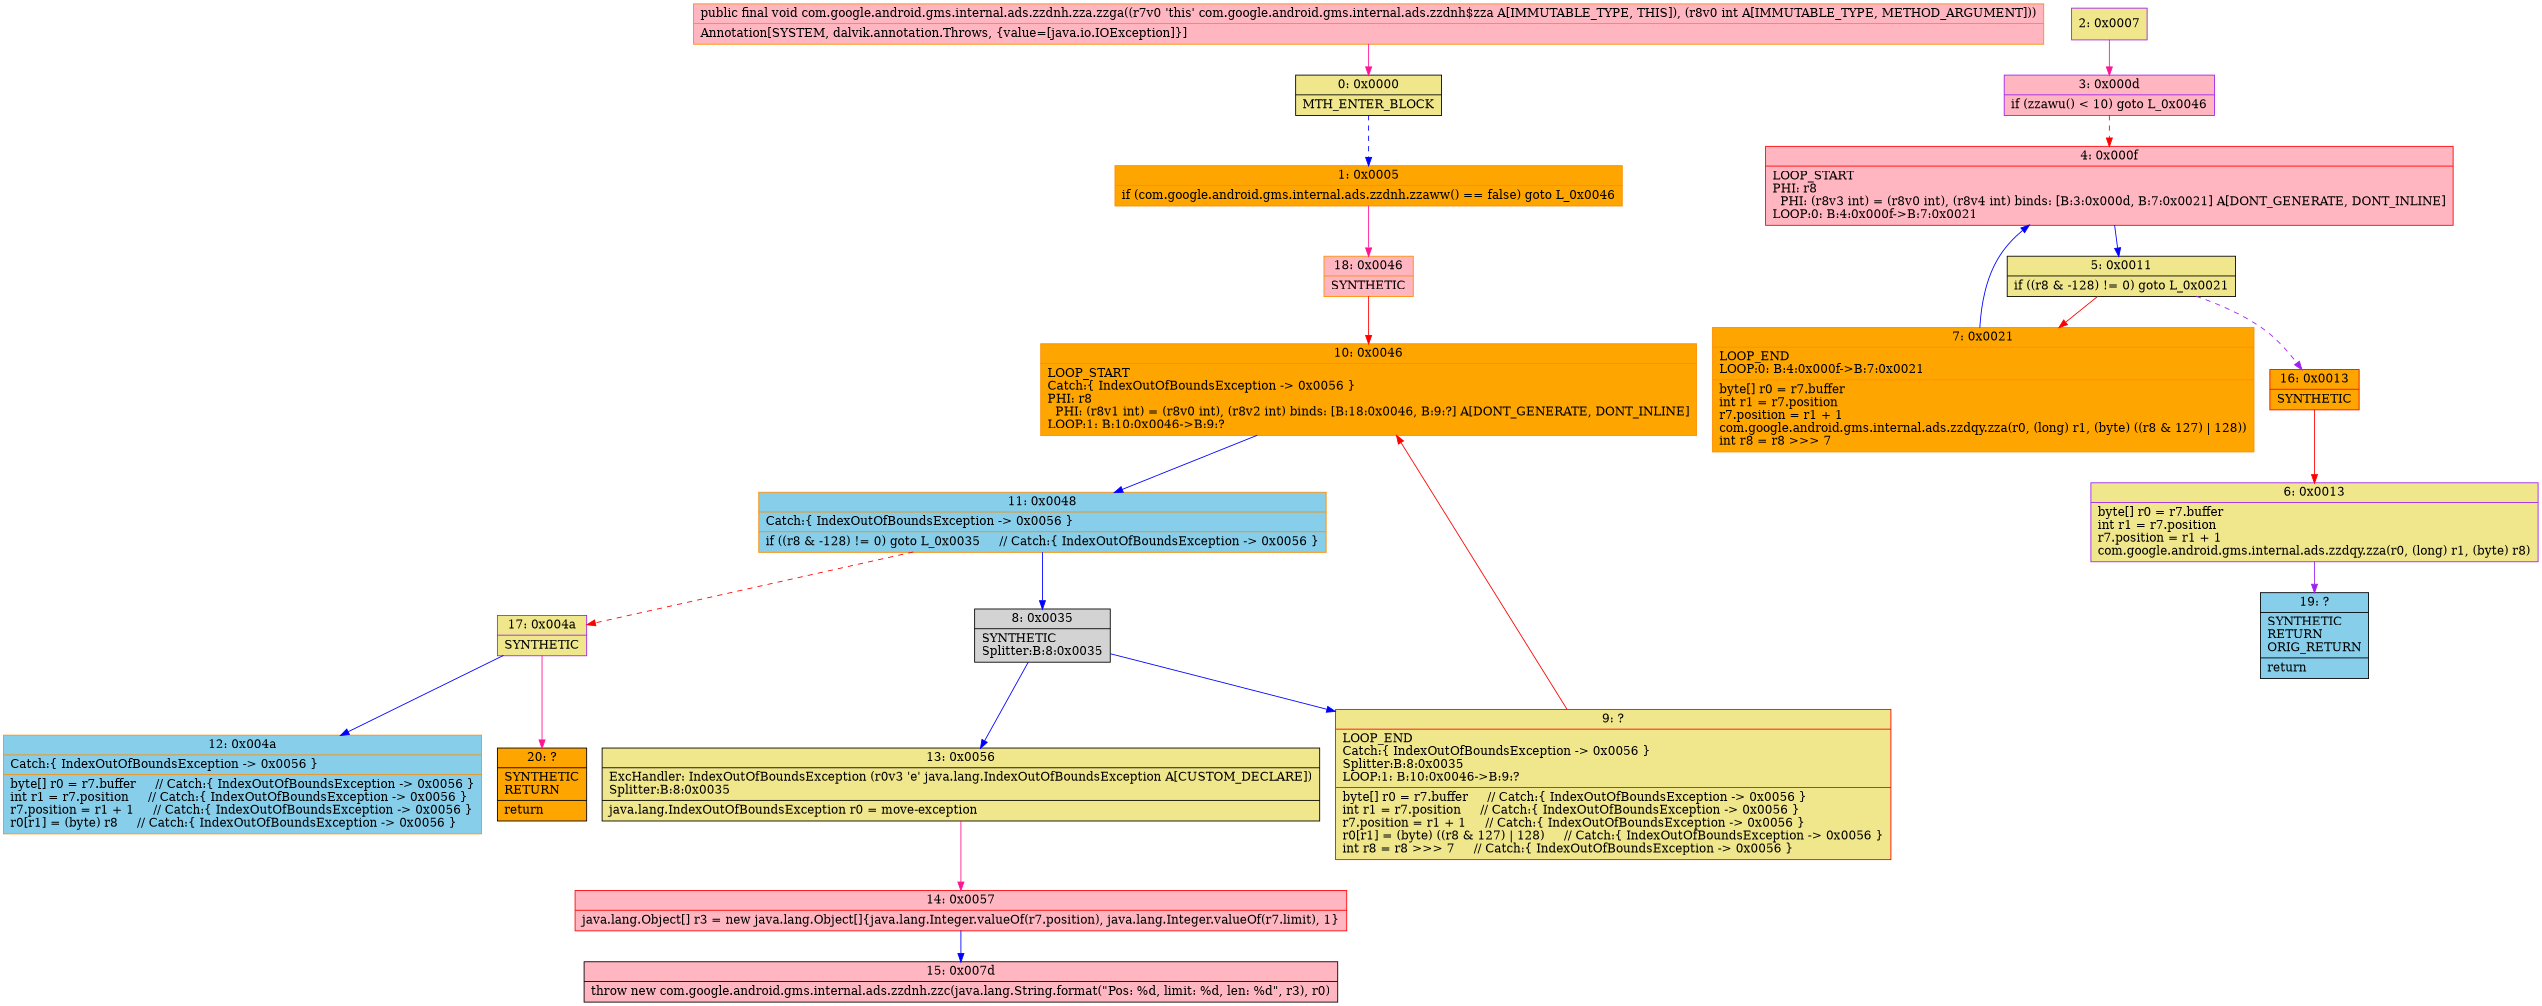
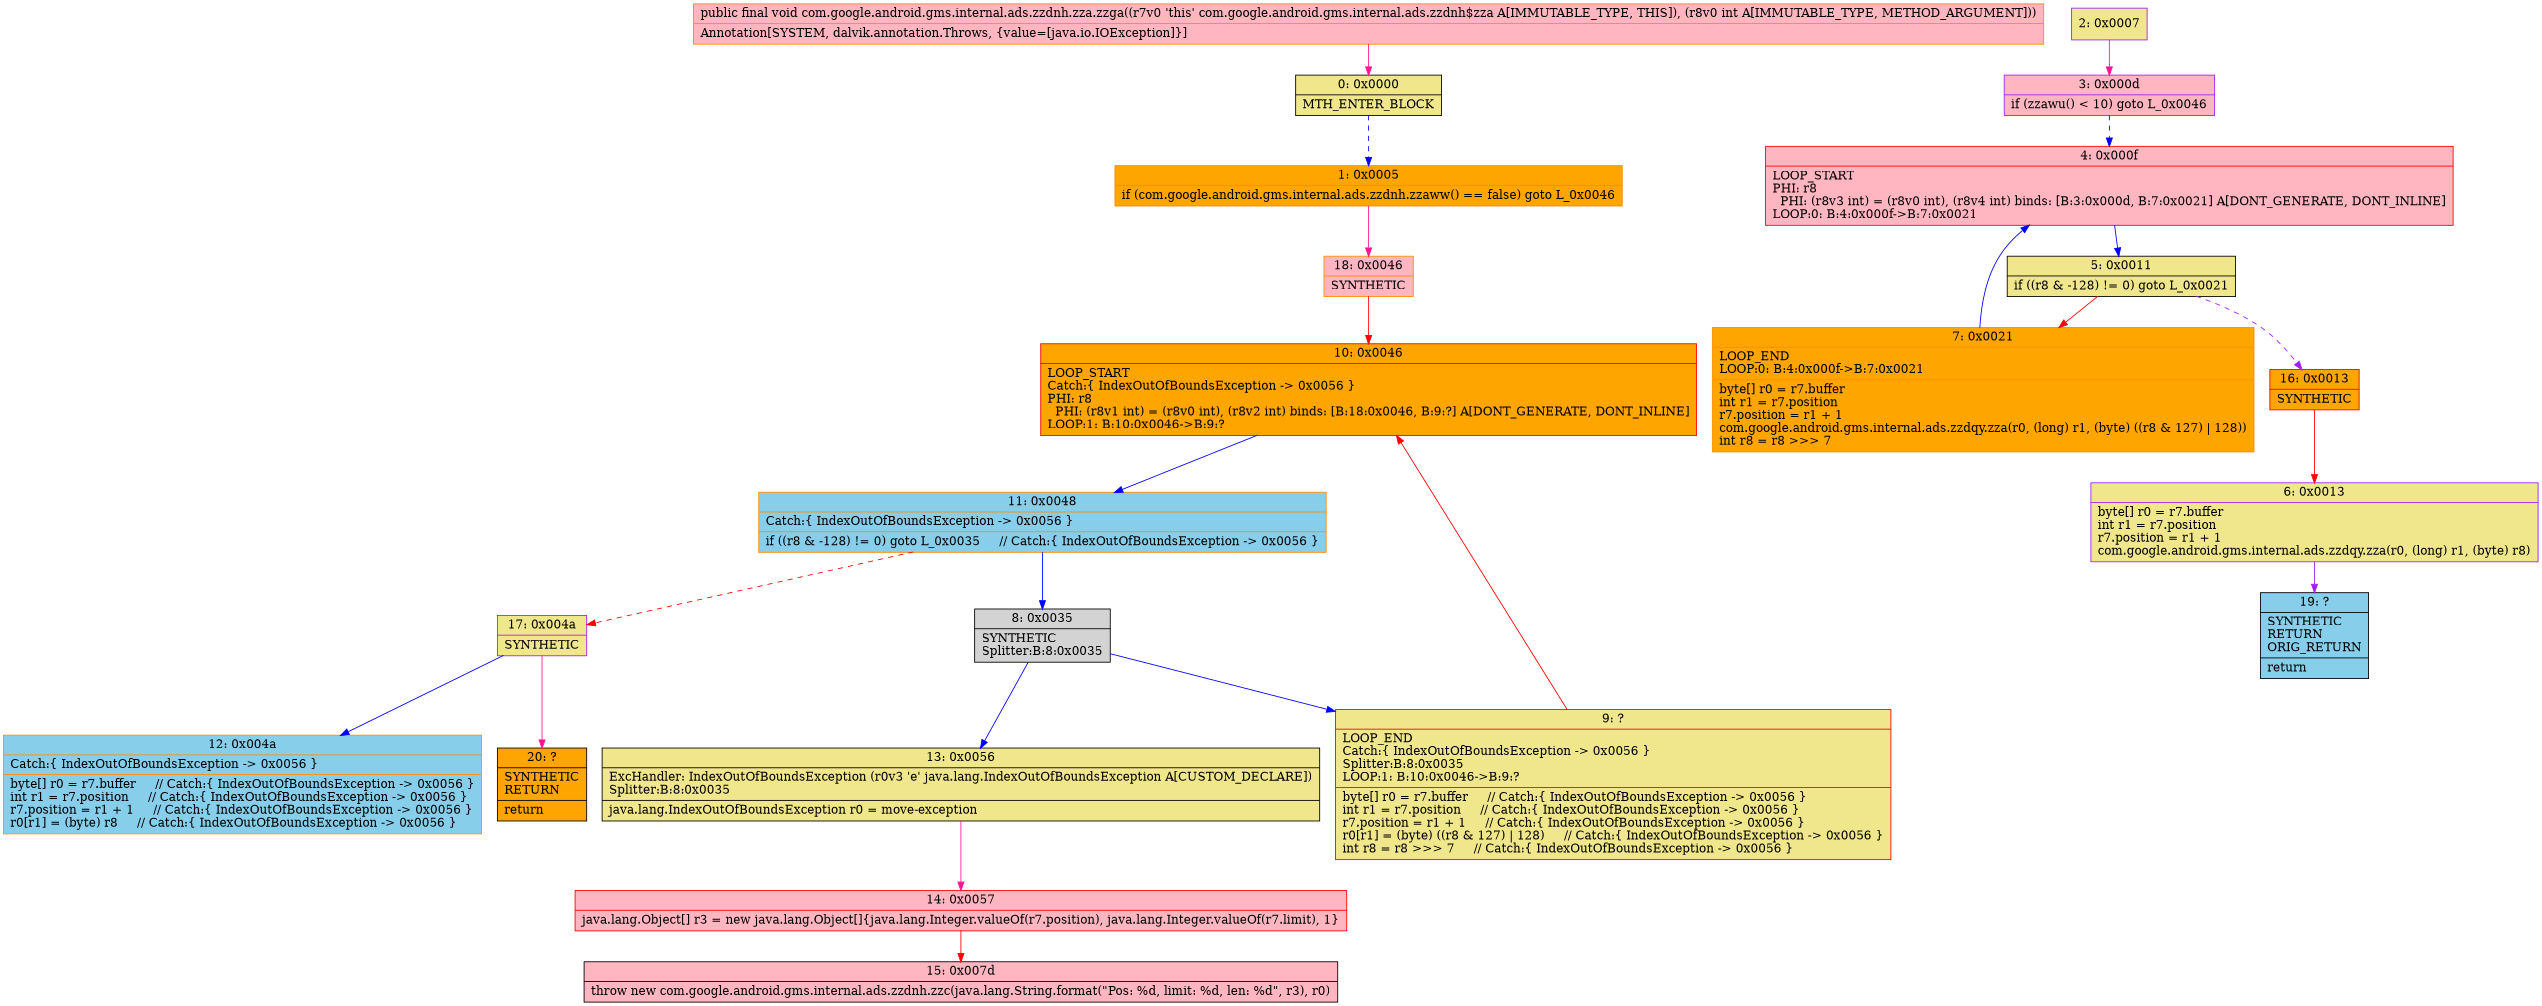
edge "3: 0x000d" -> "4: 0x000f": color red -> blue
node "10: 0x0046": color darkorange -> red
edge "14: 0x0057" -> "15: 0x007d": color blue -> red
